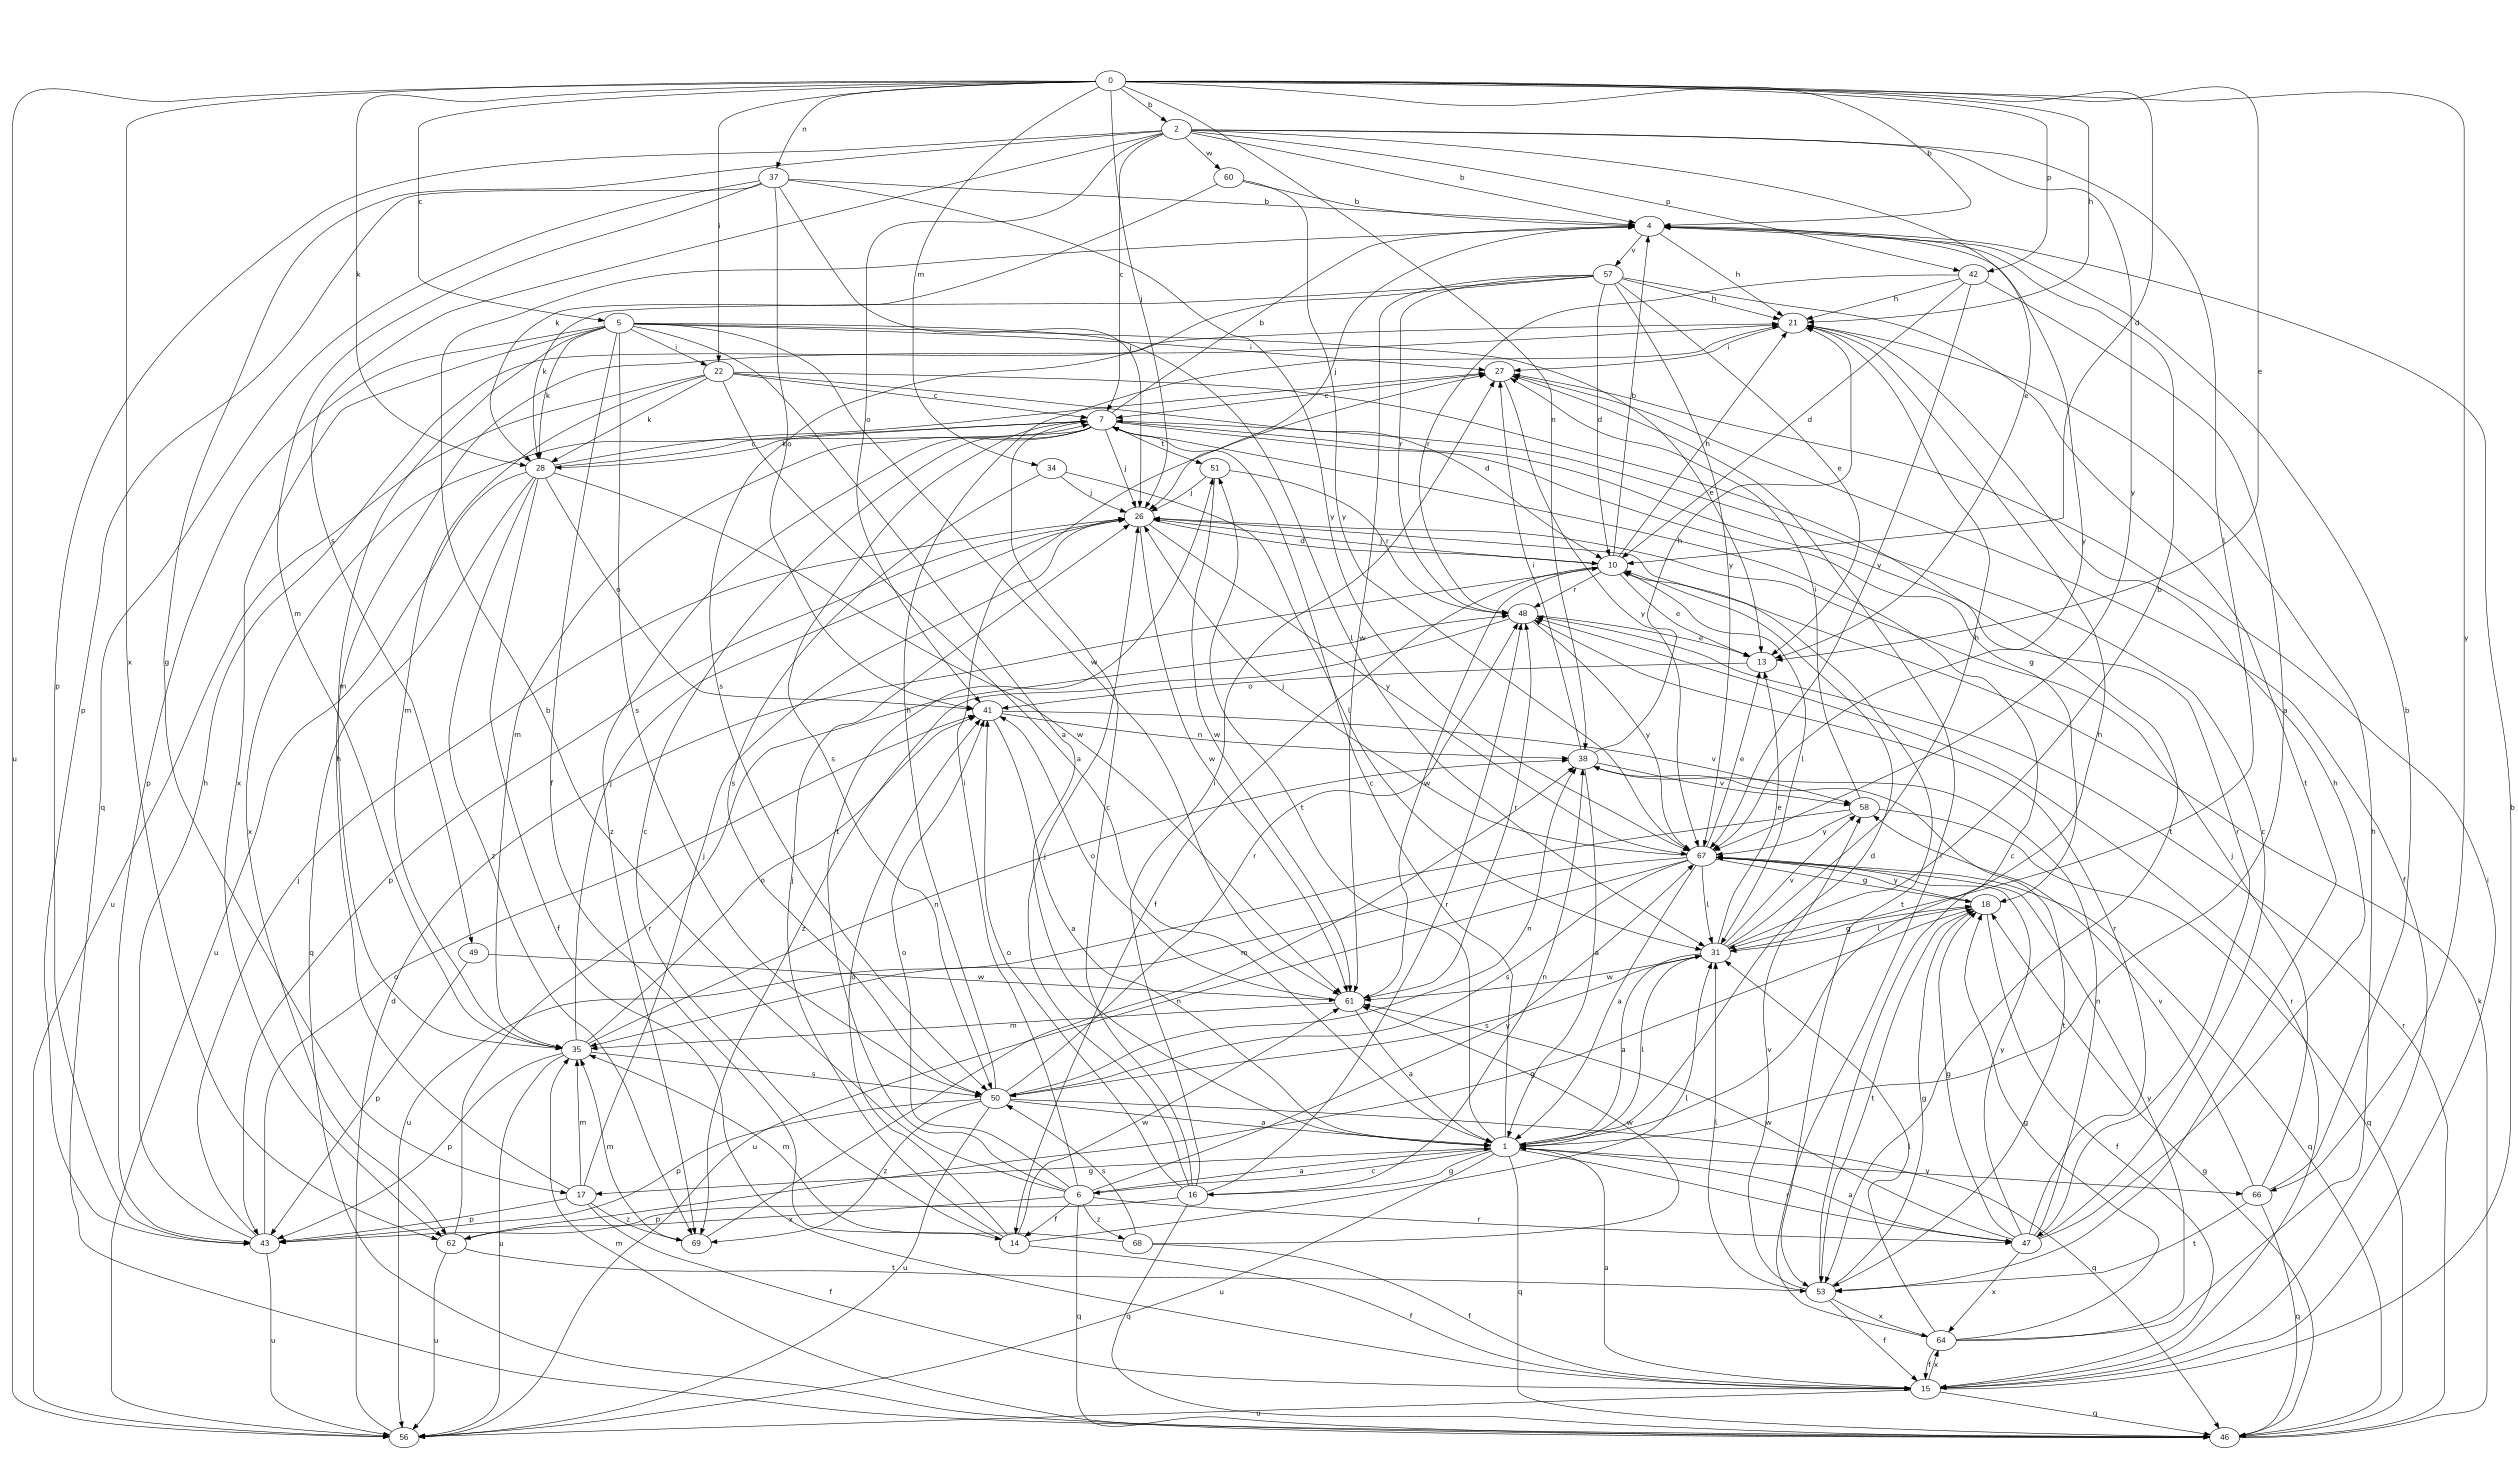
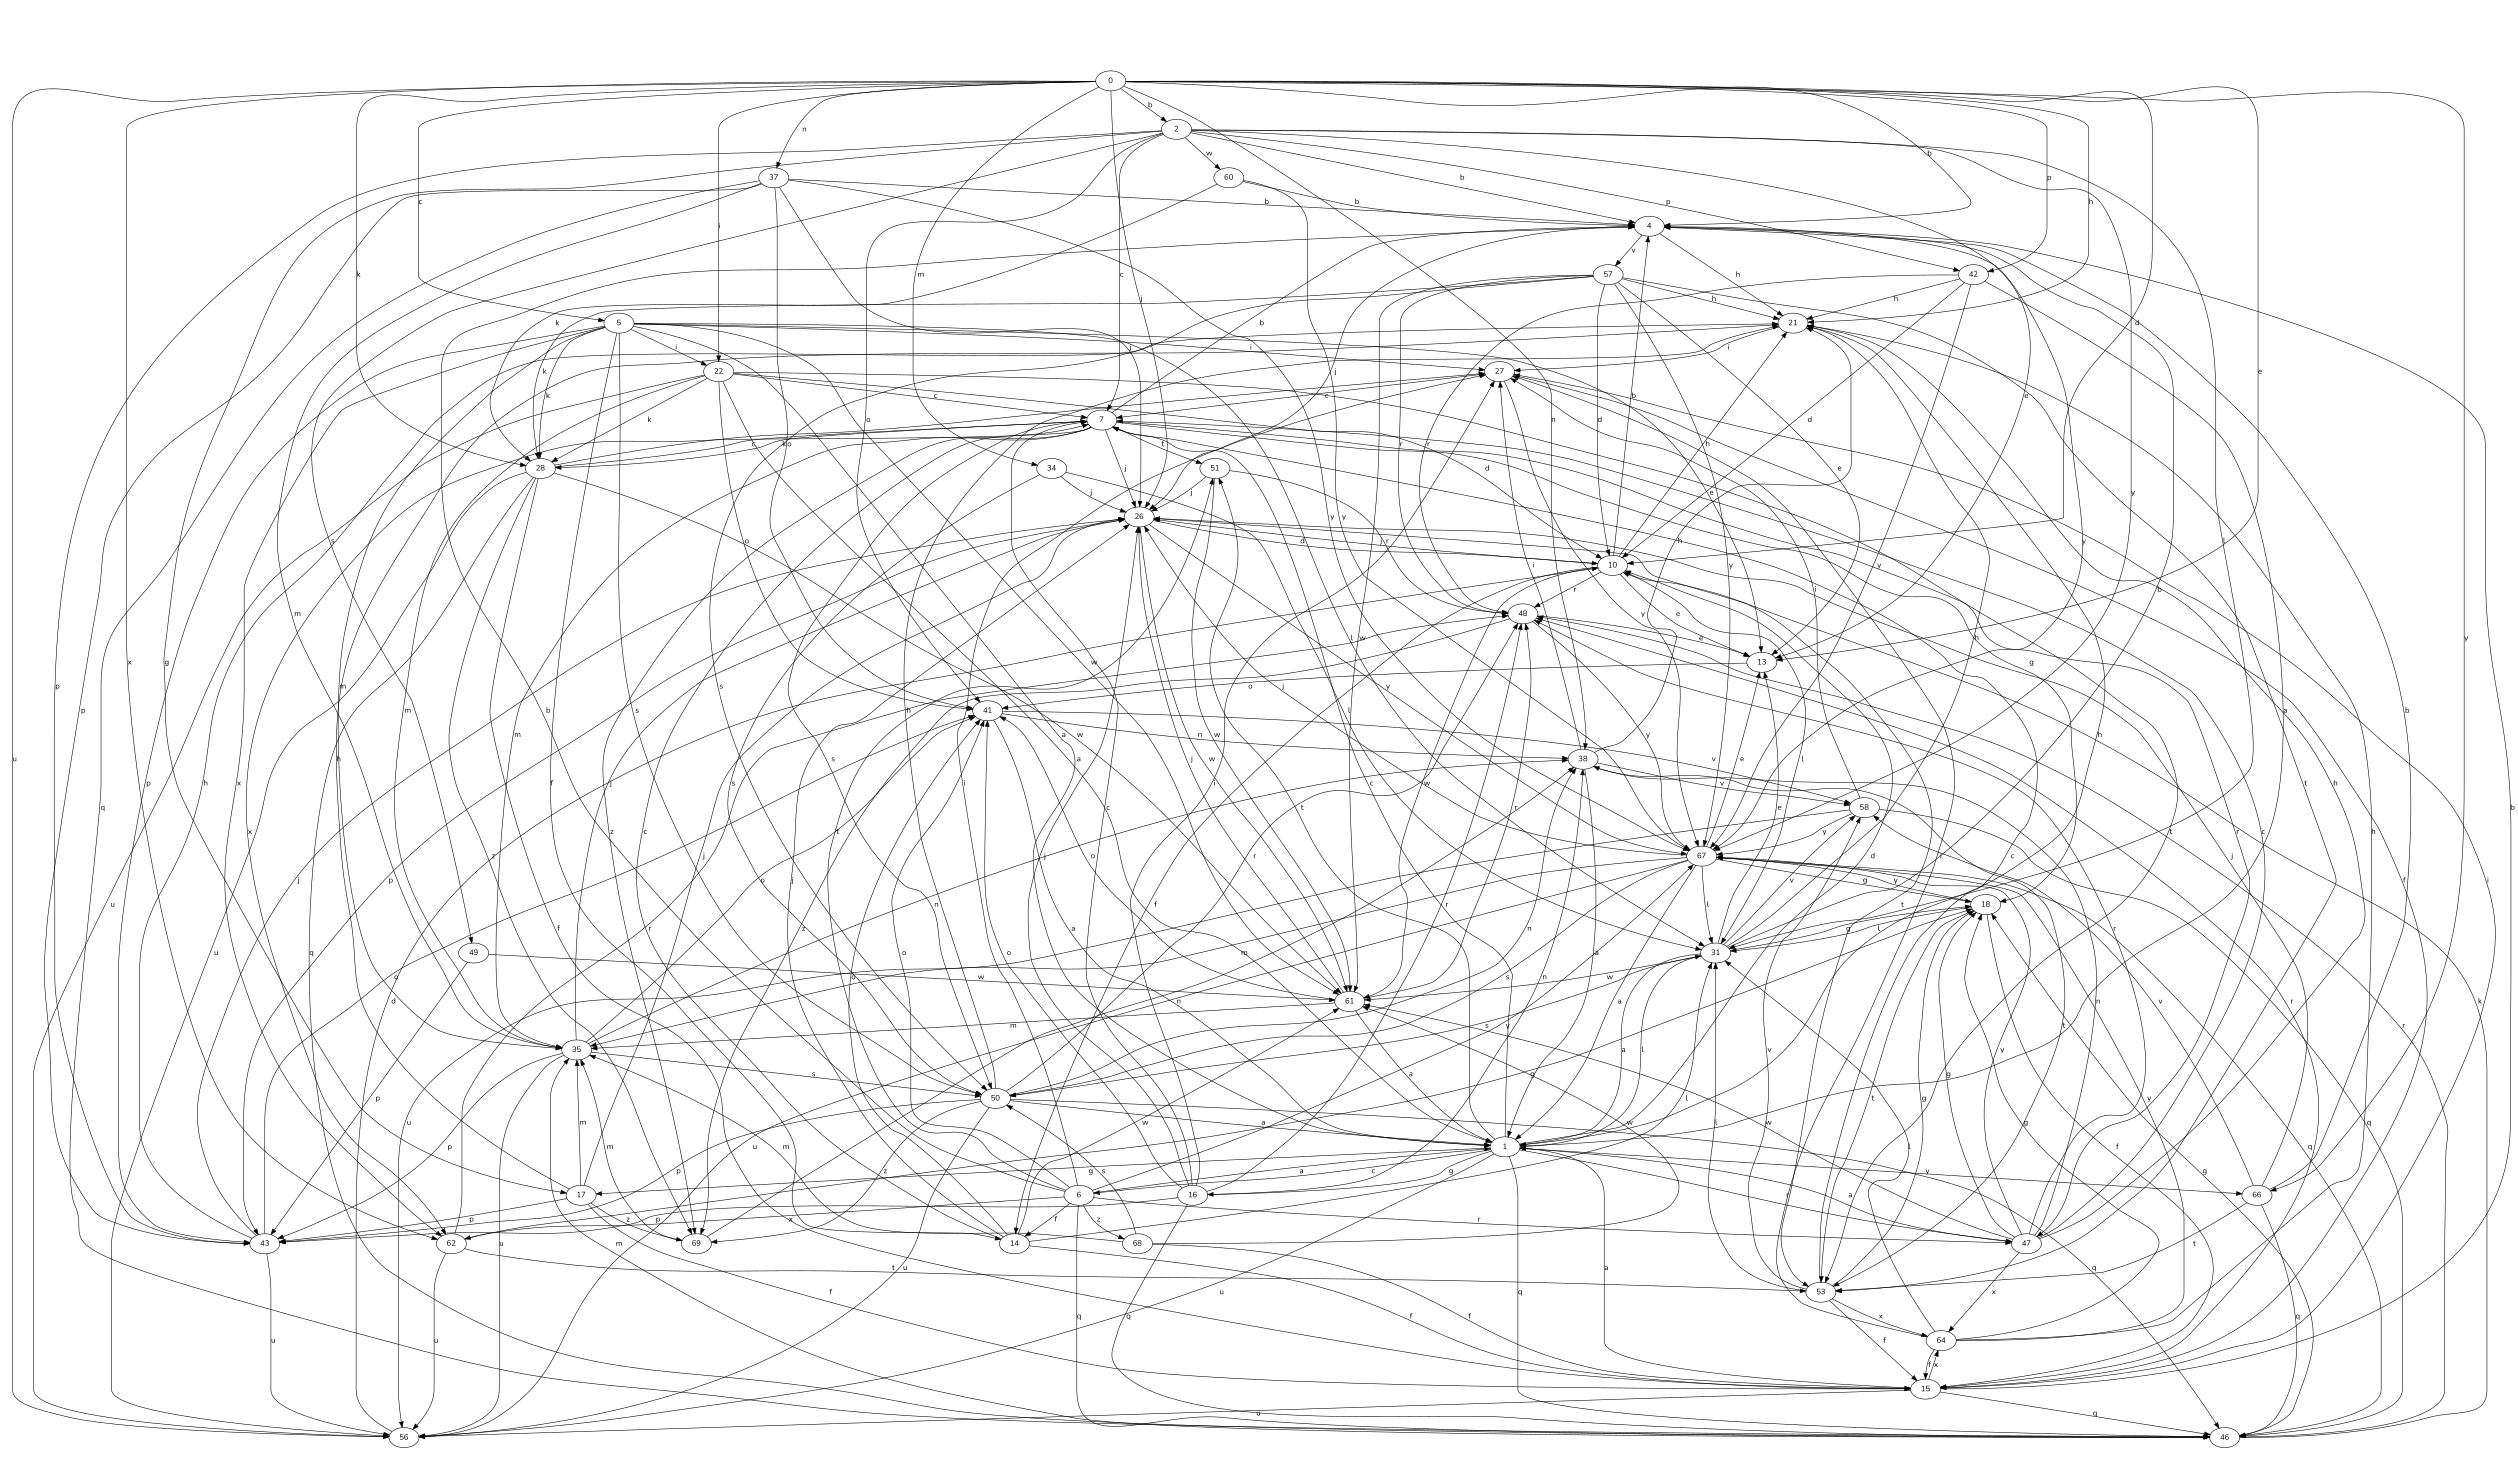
edge "28" -> "41": now "22" -> "41"
edge "61" -> "26": added, label "j"
